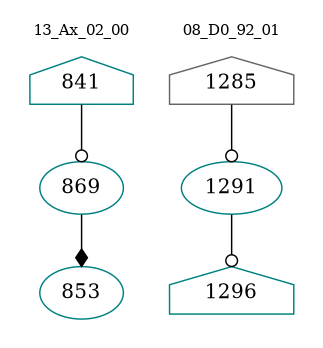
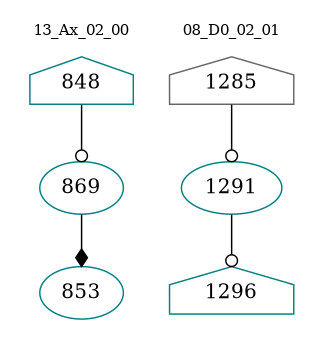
cluster "08_D0_92_01": label "08_D0_92_01" -> "08_D0_02_01"
node "841": label "841" -> "848"
